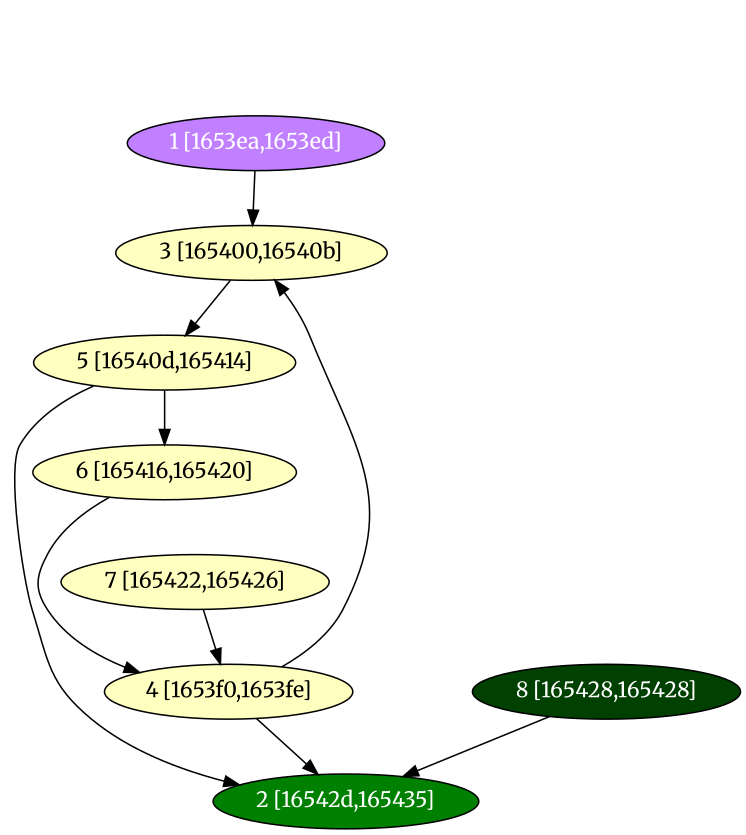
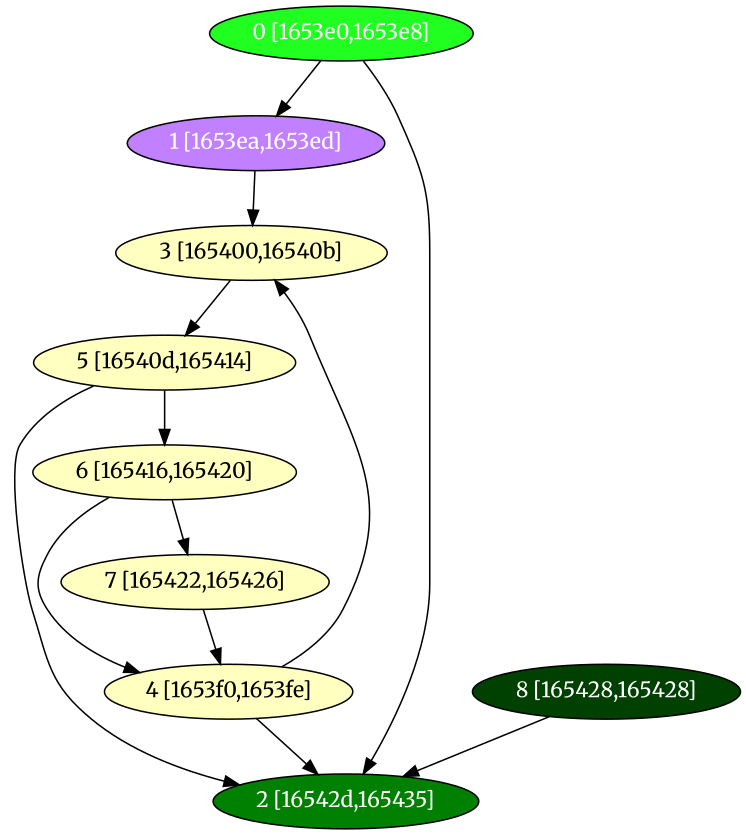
node "0 [1653e0,1653e8]": added
edge "6 [165416,165420]" -> "7 [165422,165426]": added
